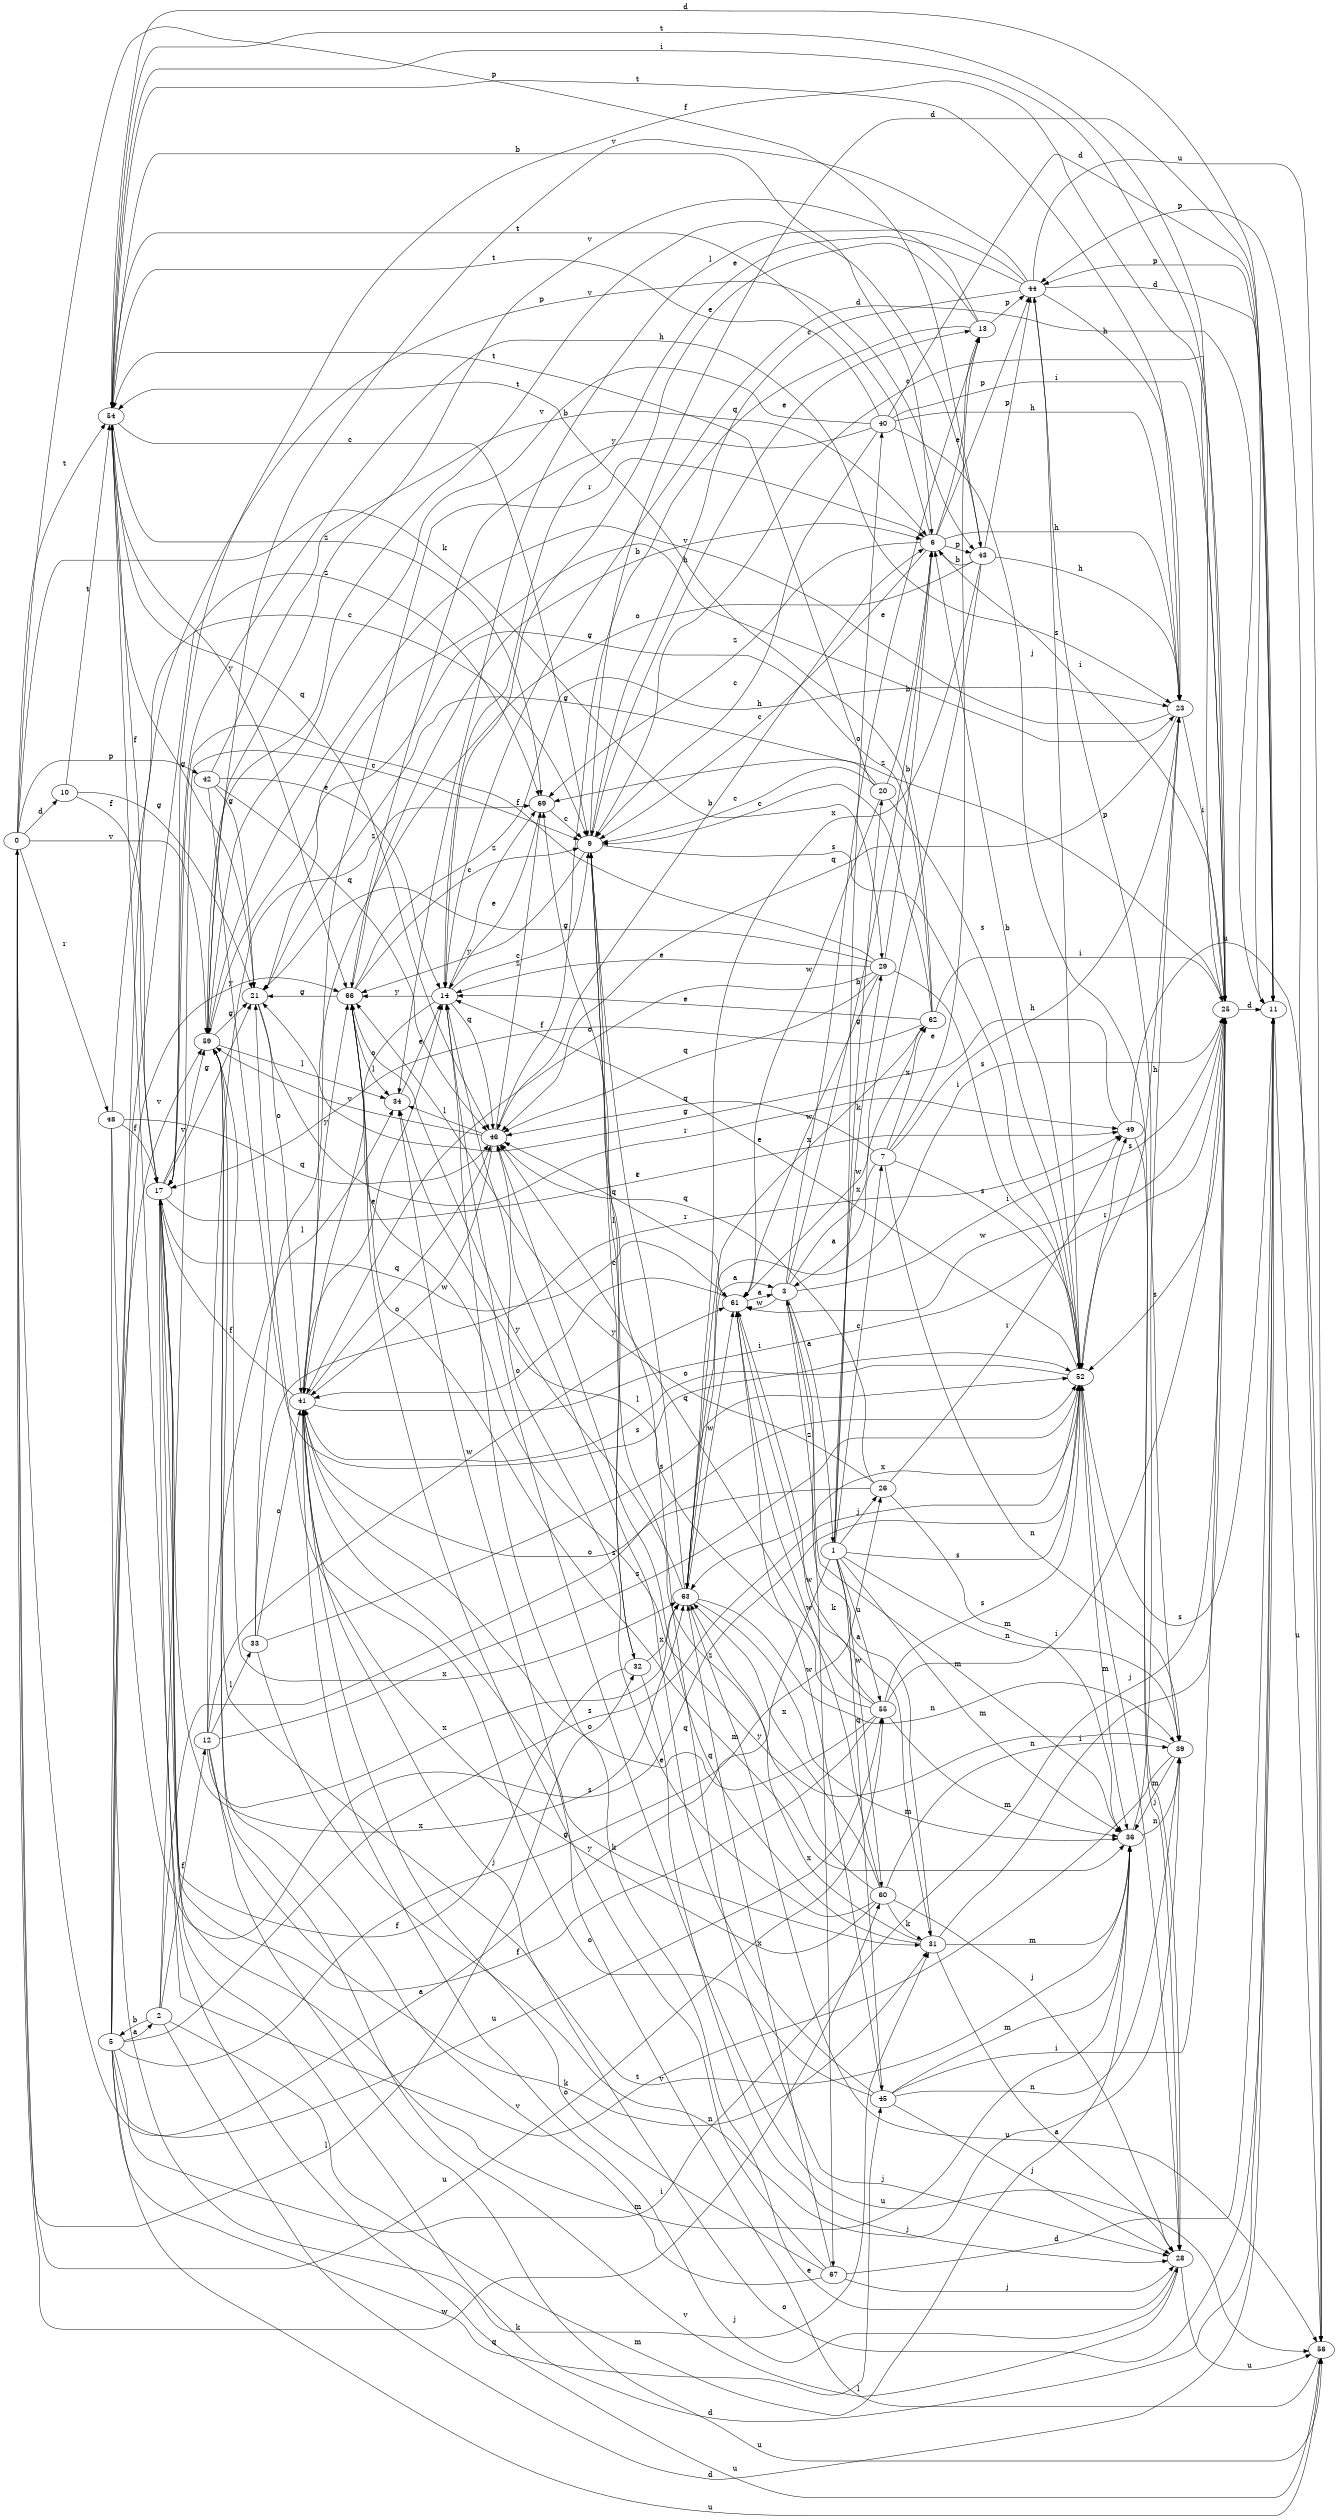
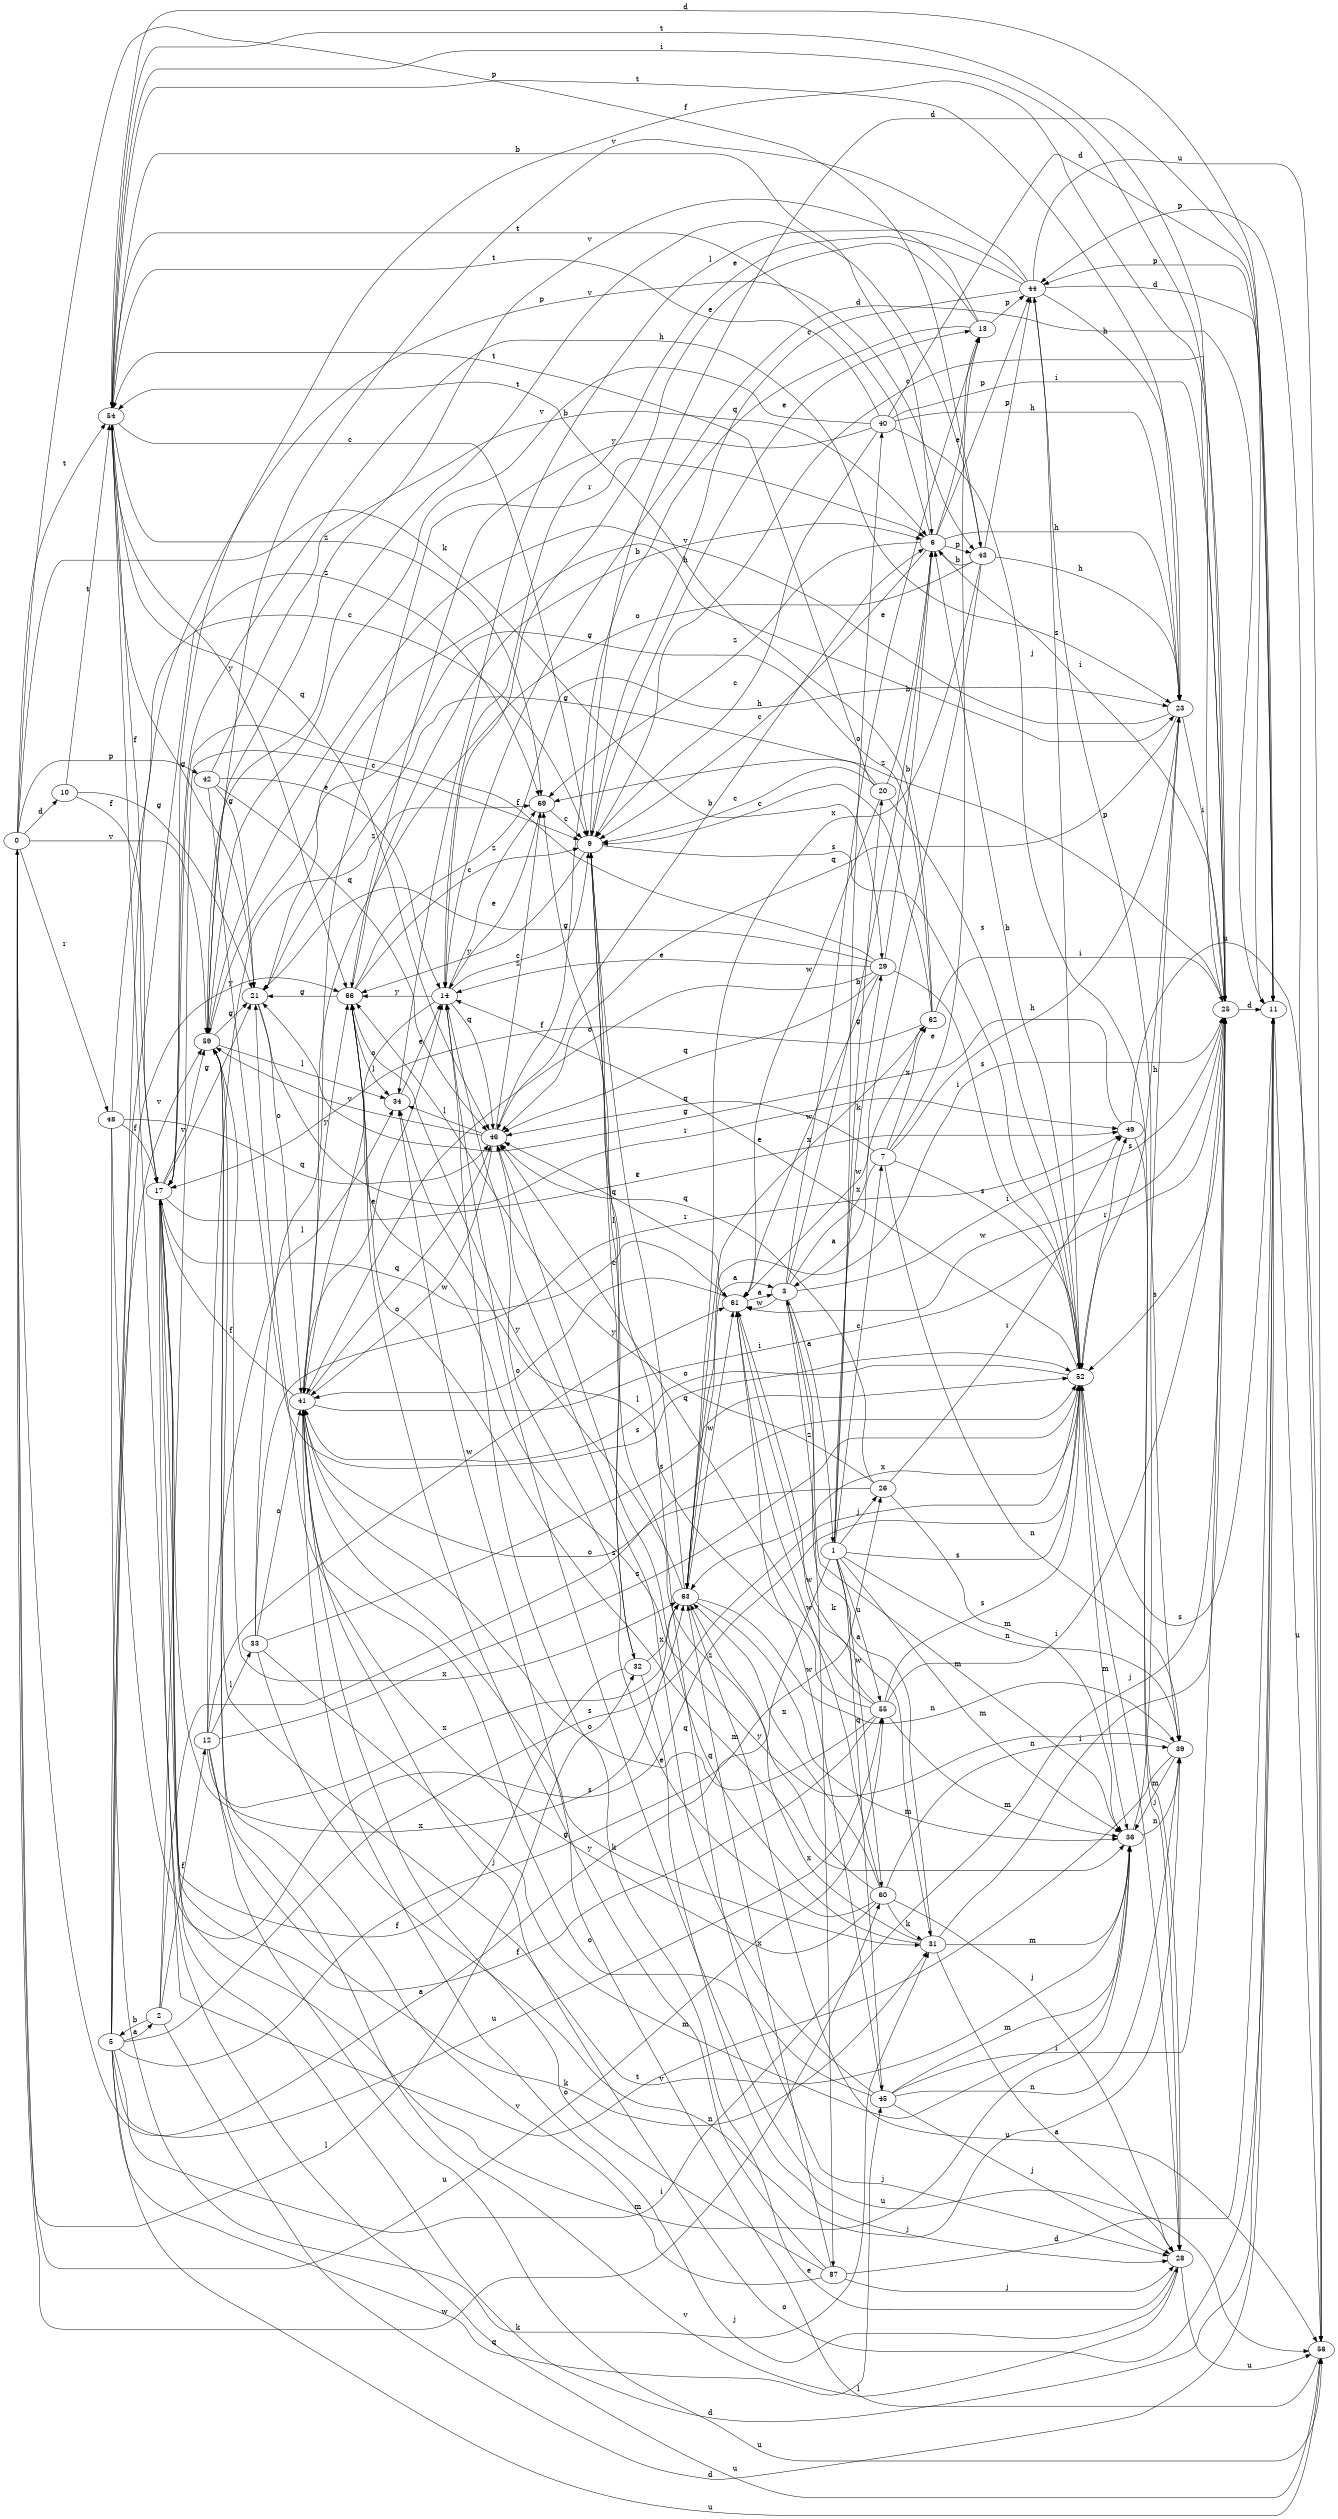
edge "62" -> "14": removed, label "e"
node "67": label "67" -> "87"
edge "2" -> "36": now "33" -> "36"
